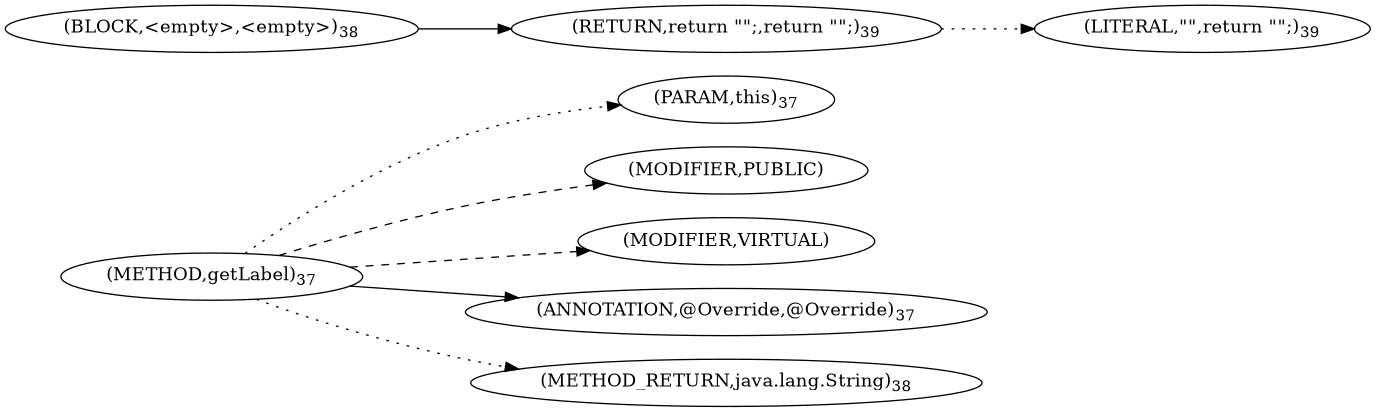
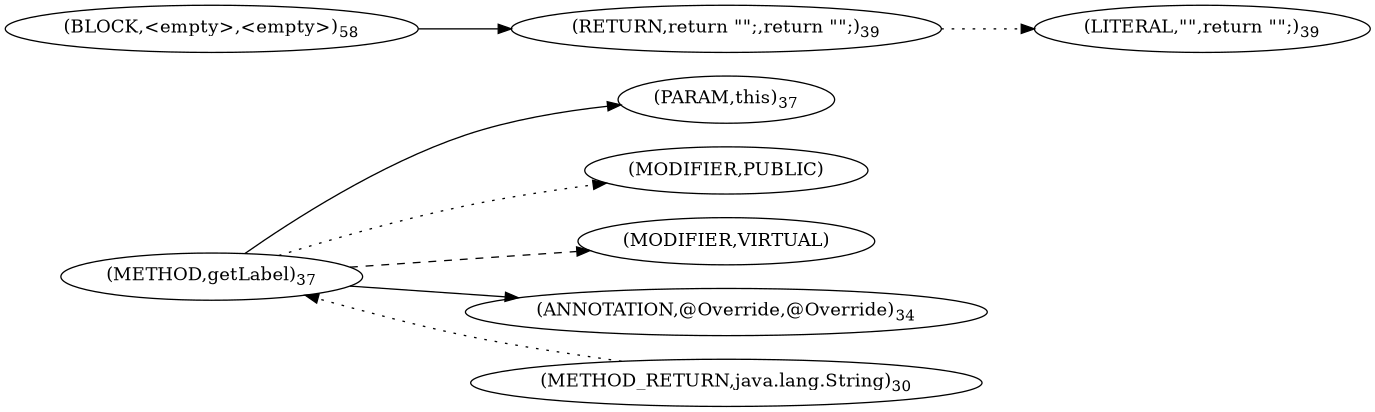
node "(BLOCK,<empty>,<empty>)": text "38" -> "58"
edge "(METHOD,getLabel)" -> "(PARAM,this)": style dotted -> solid
edge "(METHOD,getLabel)" -> "(MODIFIER,PUBLIC)": style dashed -> dotted
node "(ANNOTATION,@Override,@Override)": text "37" -> "34"
edge "(METHOD,getLabel)" -> "(METHOD_RETURN,java.lang.String)": reversed
node "(METHOD_RETURN,java.lang.String)": text "38" -> "30"
